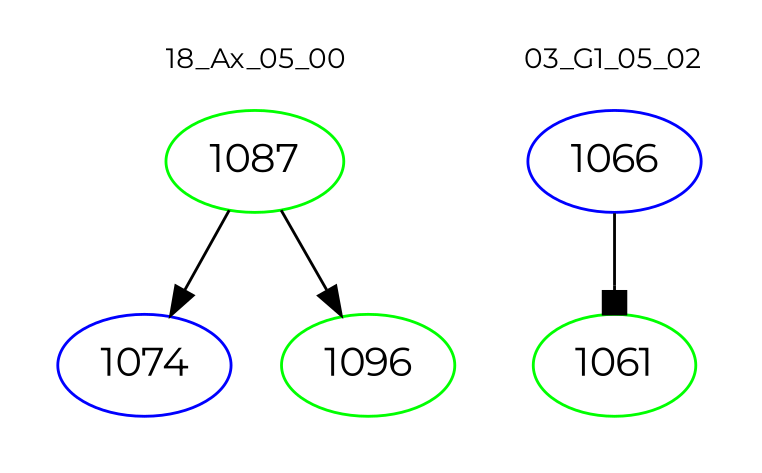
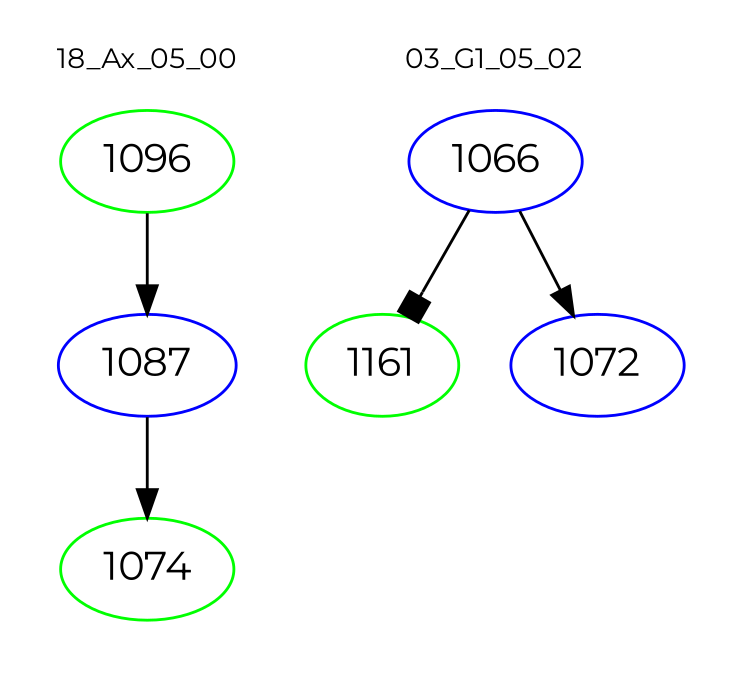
node "1087": color green -> blue
edge "1087" -> "1096": reversed
node "1074": color blue -> green
node "1072": added
node "1061": label "1061" -> "1161"
